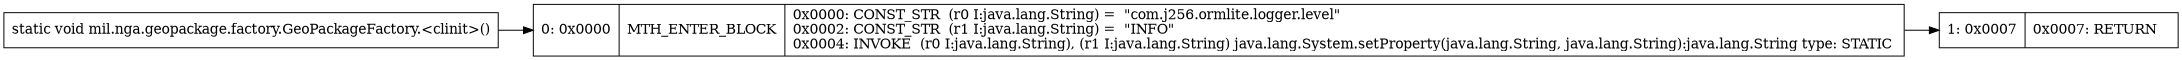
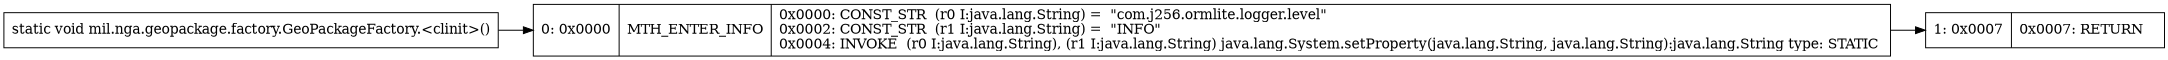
node "0: 0x0000": text "MTH_ENTER_BLOCK" -> "MTH_ENTER_INFO"
